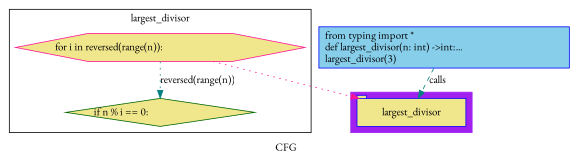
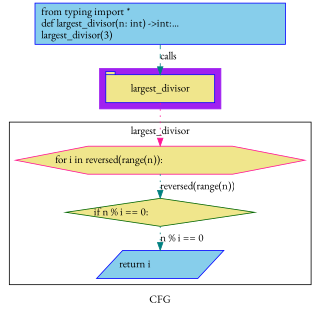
edge "for i in reversed(range(n)):" -> "largest_divisor": reversed
node "return i": added
